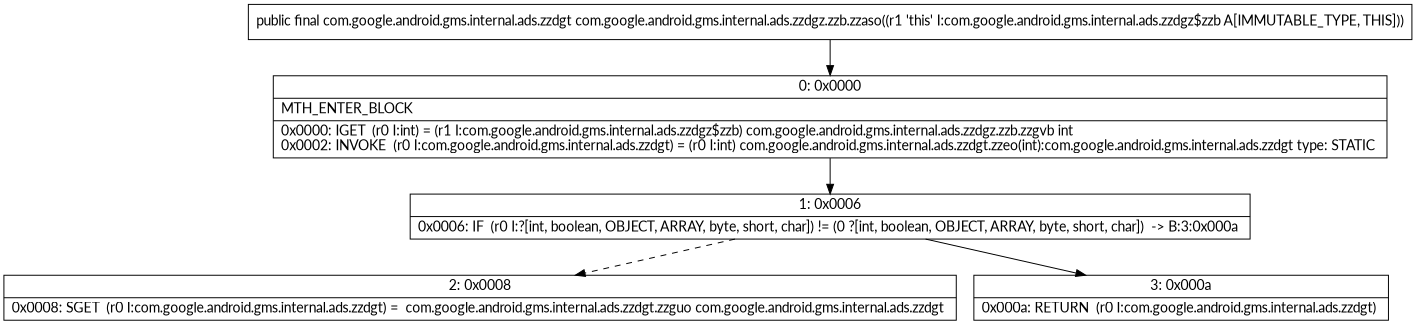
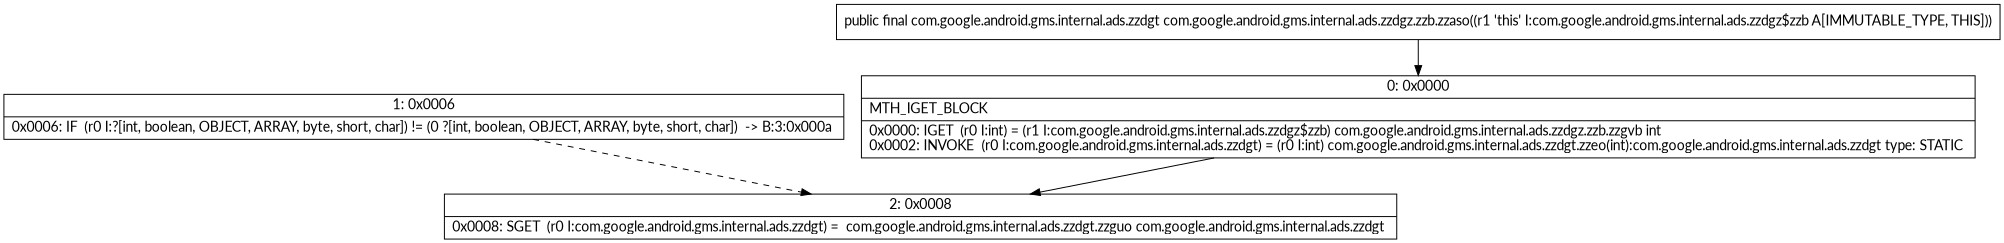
node "0: 0x0000": text "MTH_ENTER_BLOCK" -> "MTH_IGET_BLOCK"
edge "0: 0x0000" -> "1: 0x0006": now "0: 0x0000" -> "2: 0x0008"
node "3: 0x000a": removed
